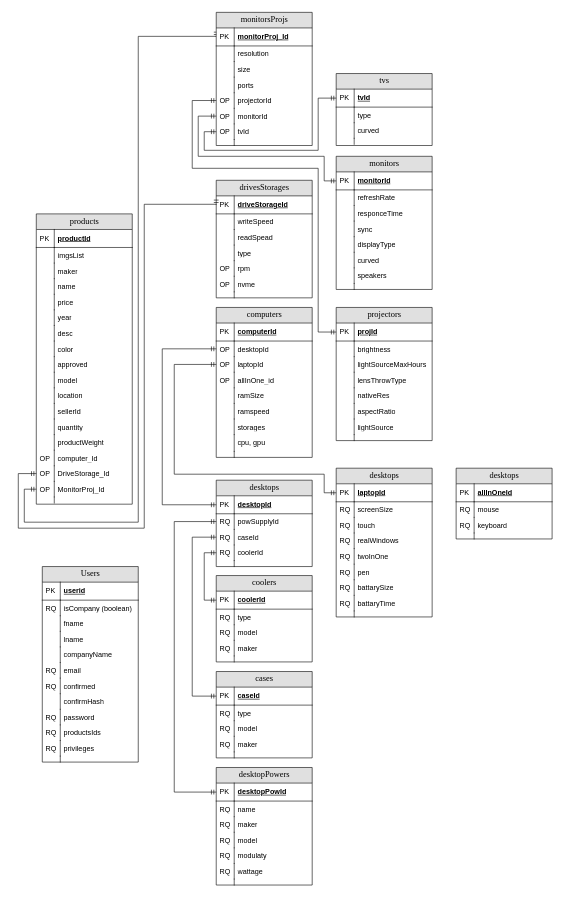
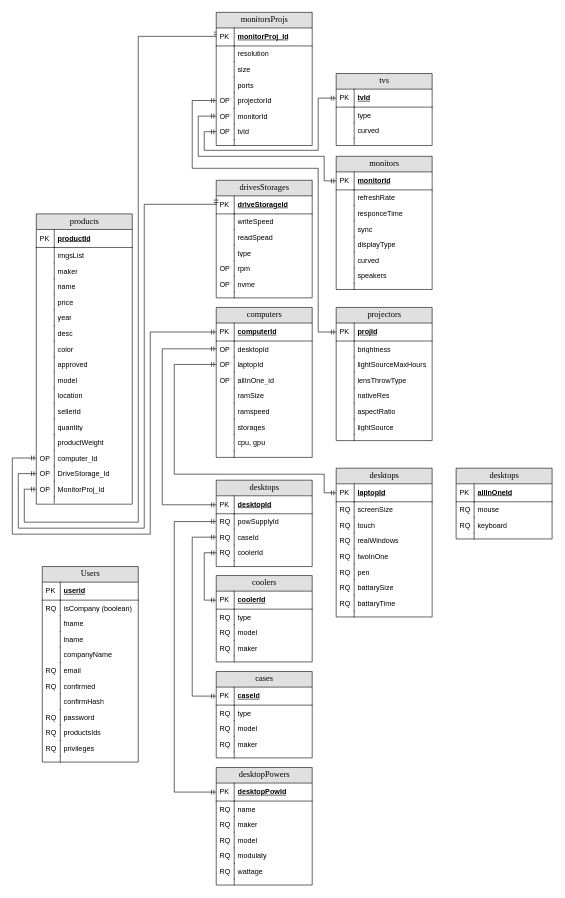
edge "computerId" -- "computer_Id": added
